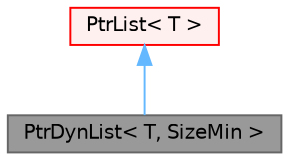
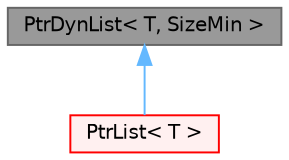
edge "PtrDynList< T, SizeMin >" -> "PtrList< T >": reversed
